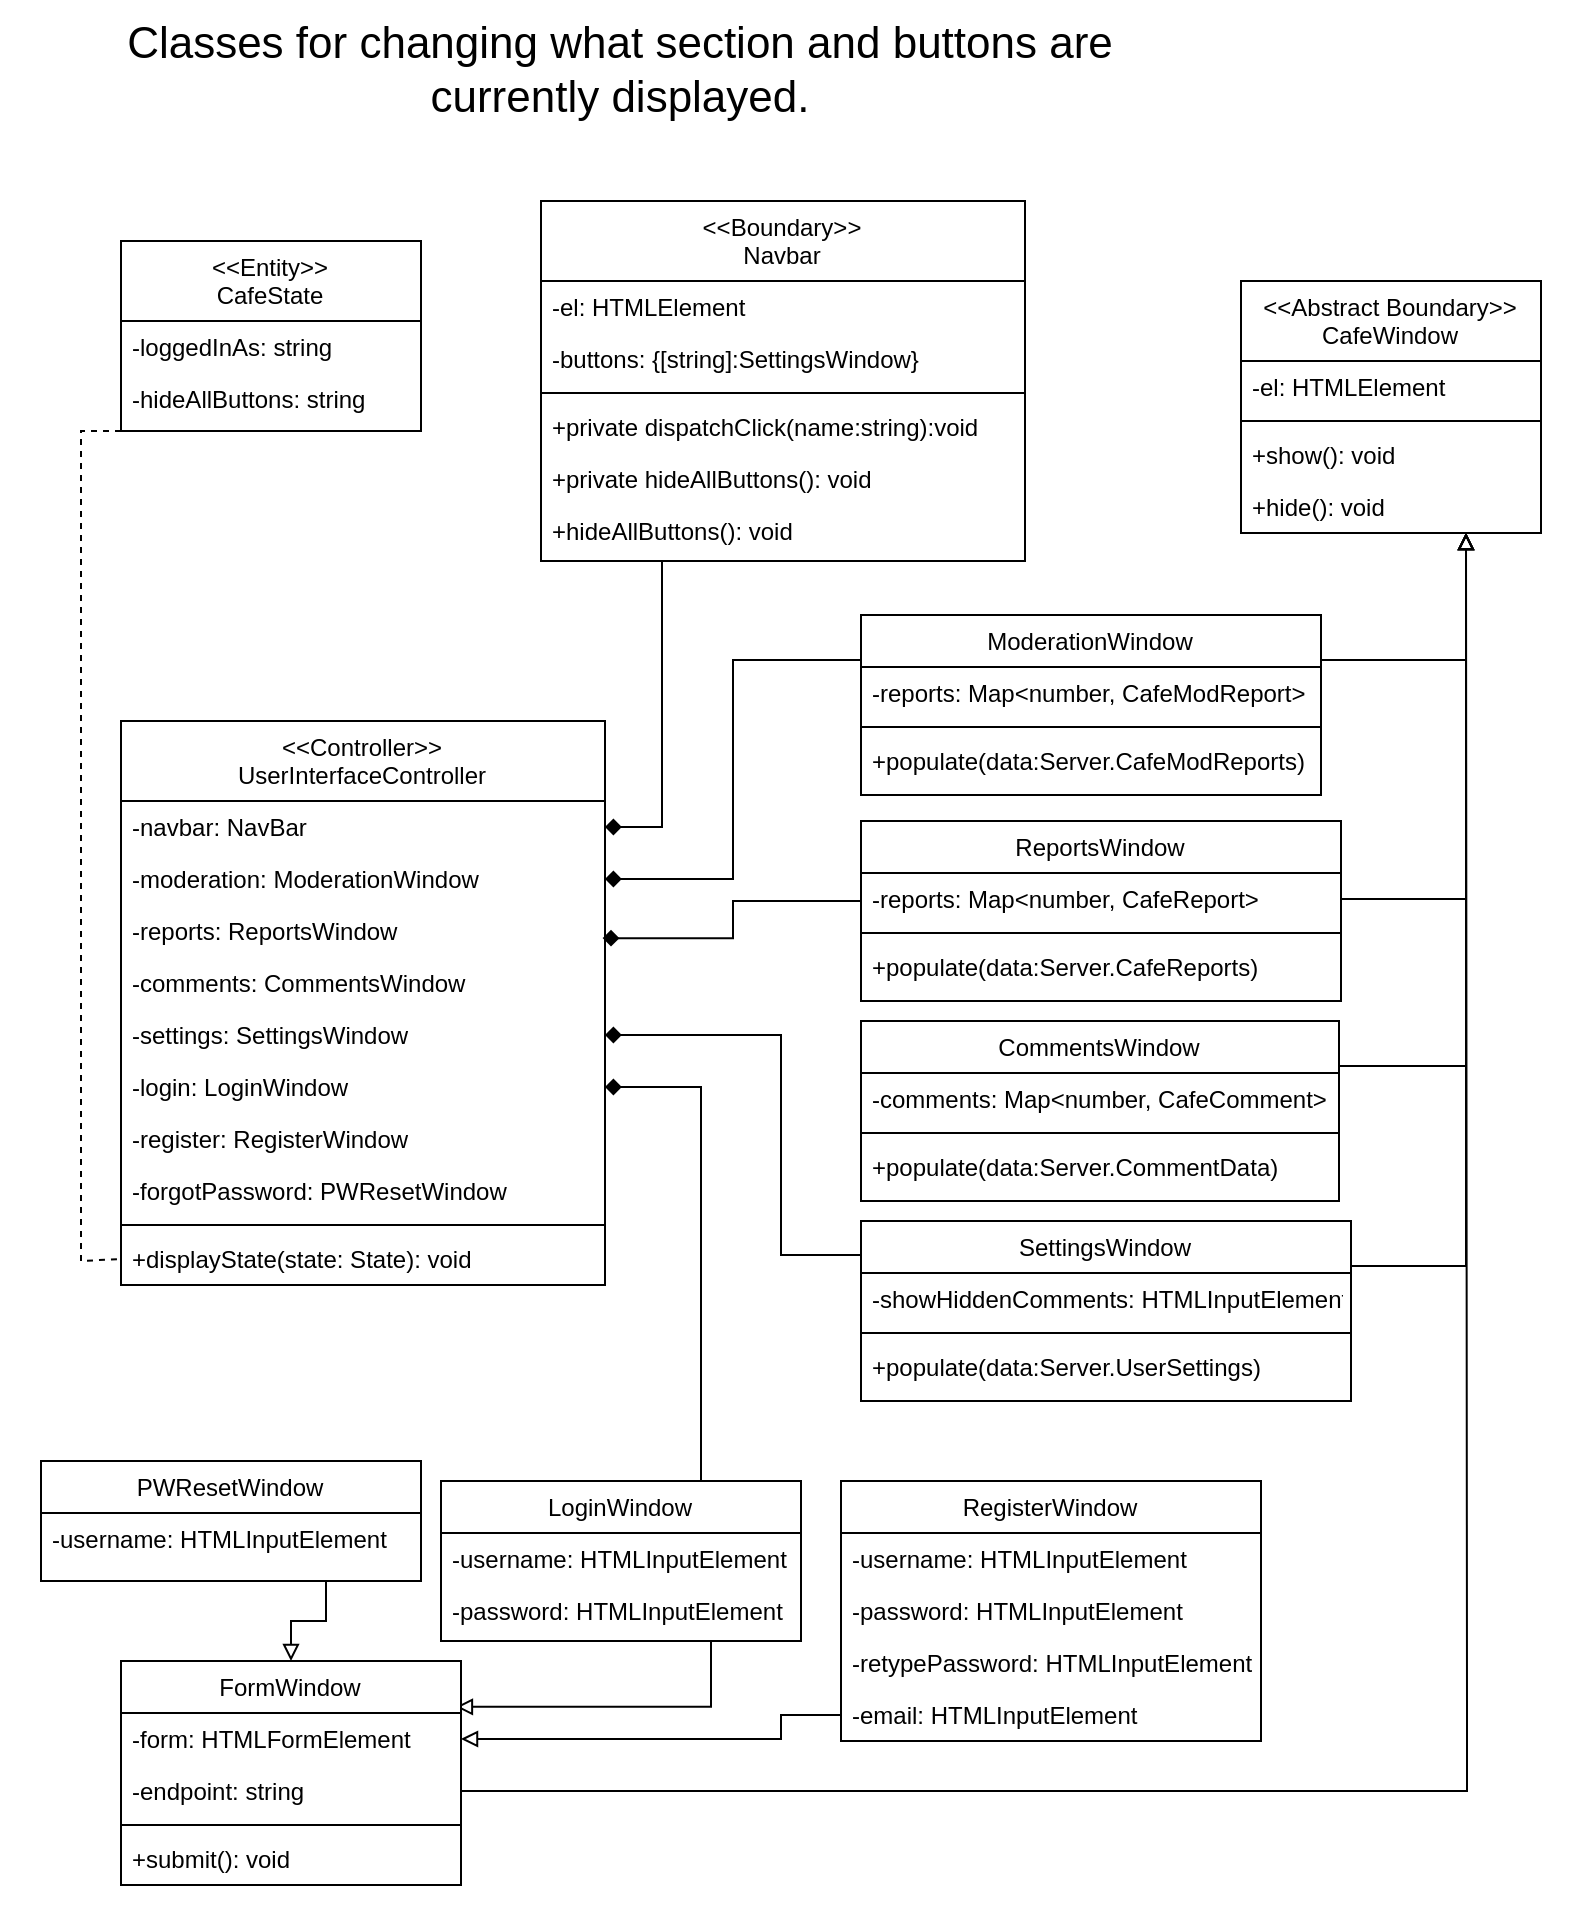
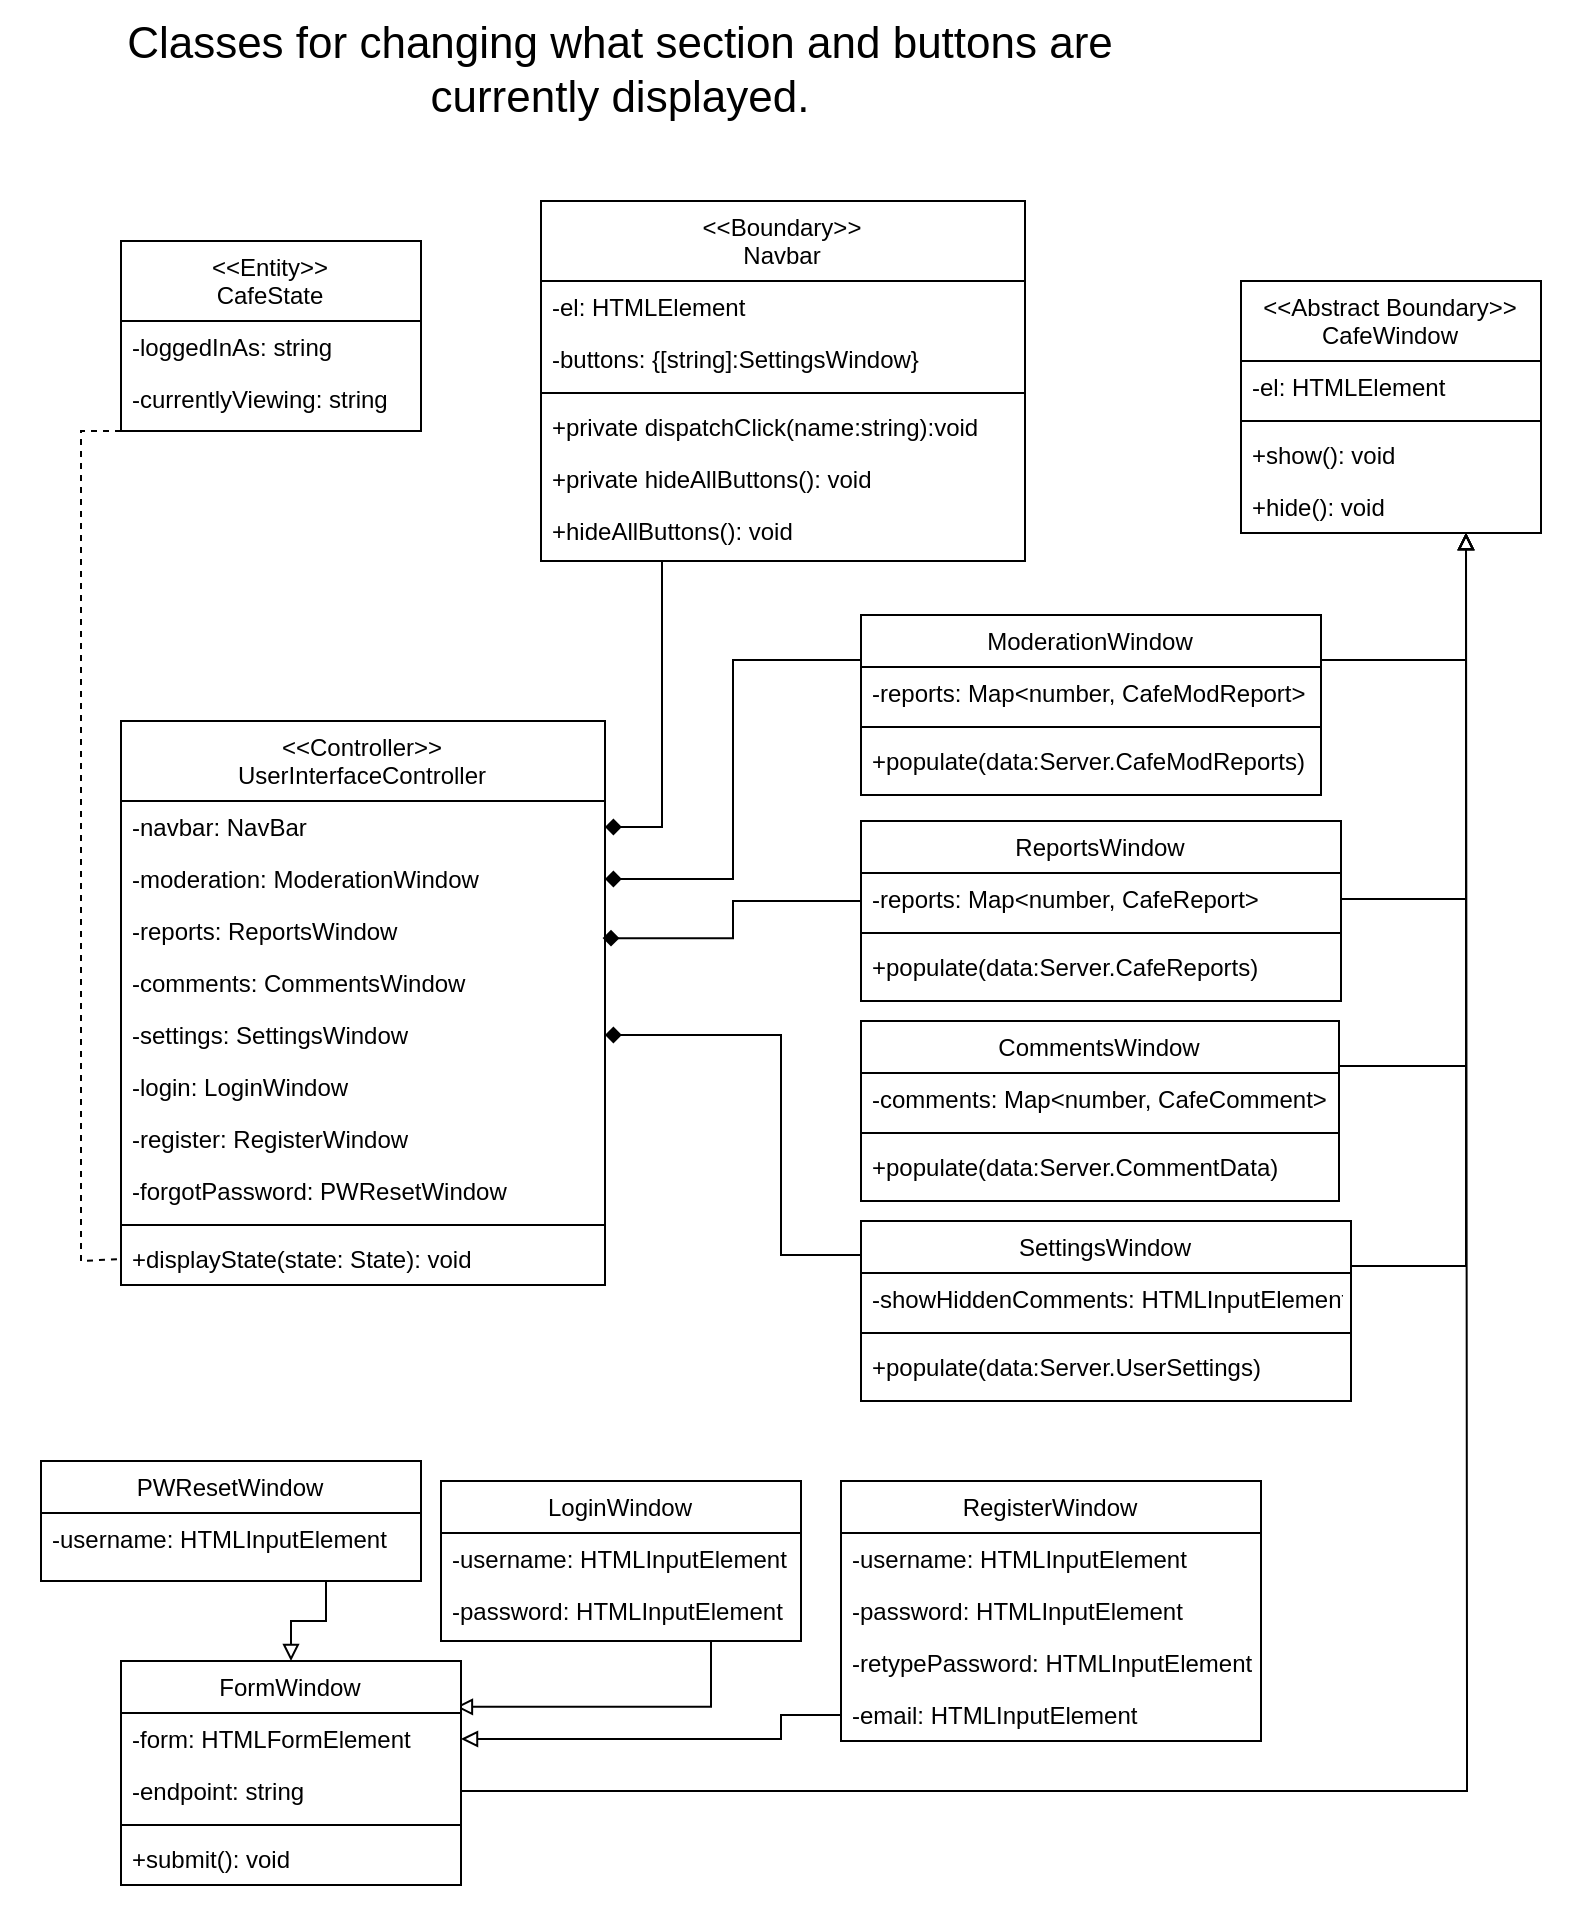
node "-hideAllButtons: string": label "-hideAllButtons: string" -> "-currentlyViewing: string"
edge "LoginWindow" -> "-login: LoginWindow": removed
